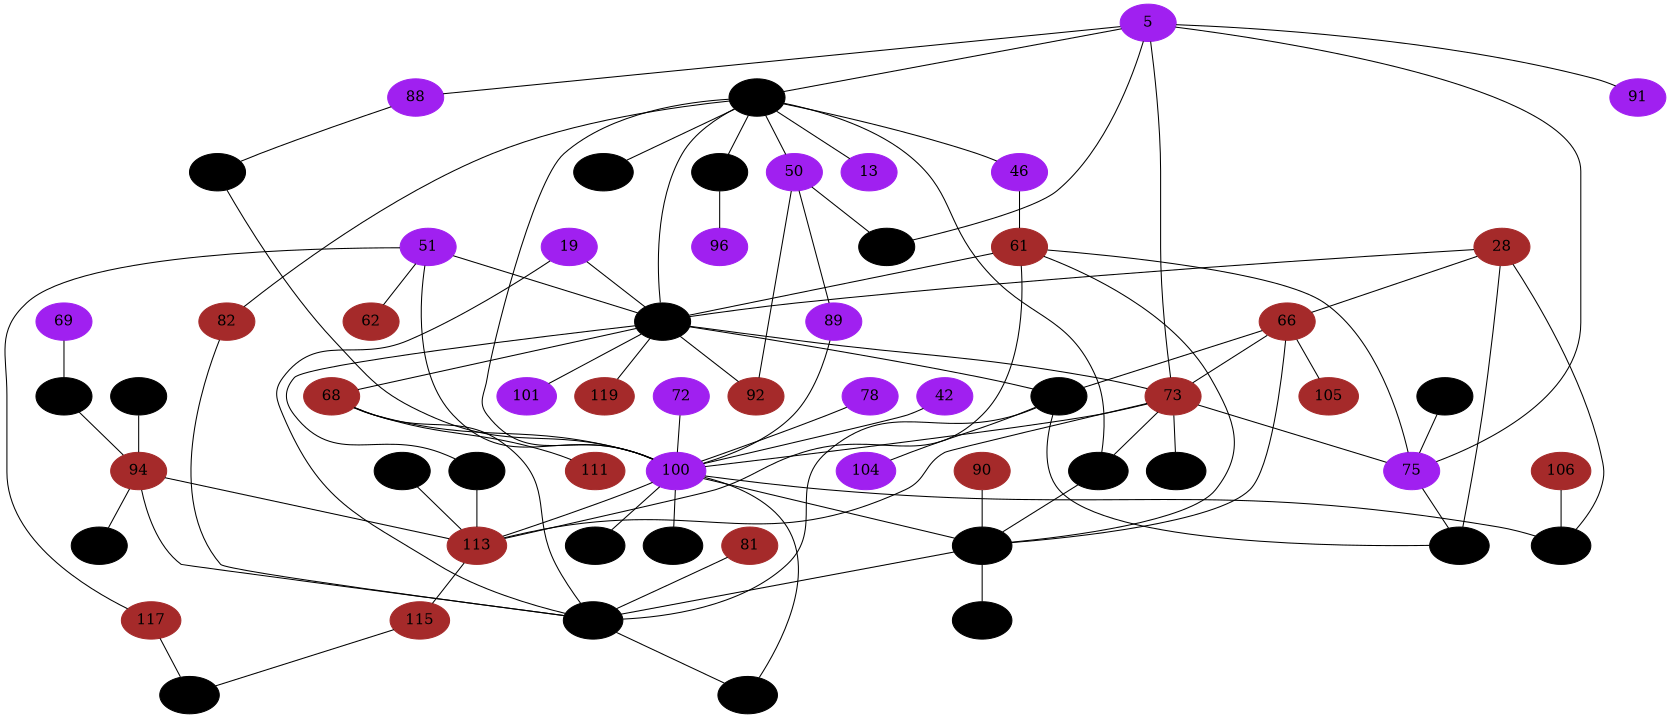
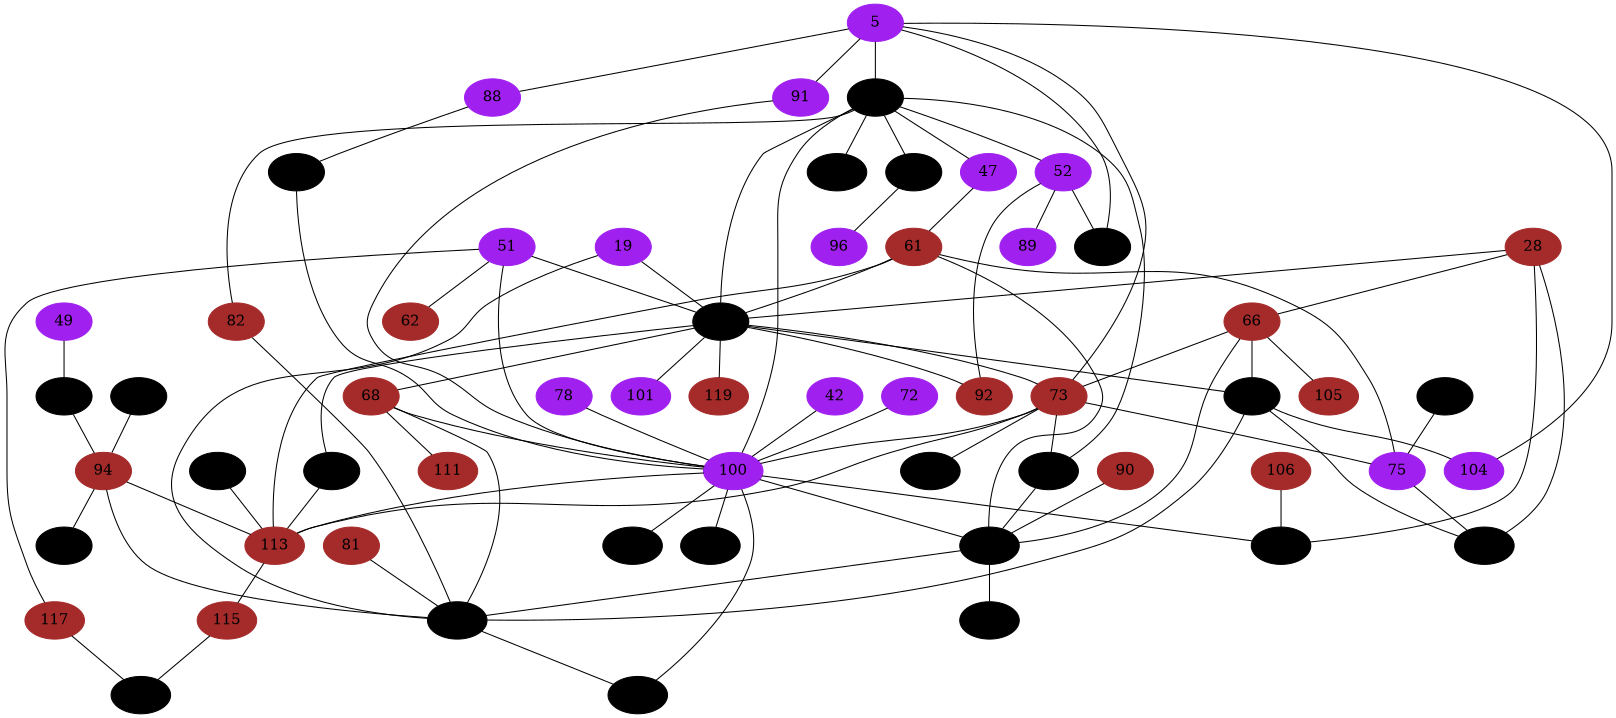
edge "5" -- "75": now "5" -- "104"
node "50": label "50" -> "52"
node "13": removed
node "46": label "46" -> "47"
node "69": label "69" -> "49"
edge "89" -- "100": now "91" -- "100"
